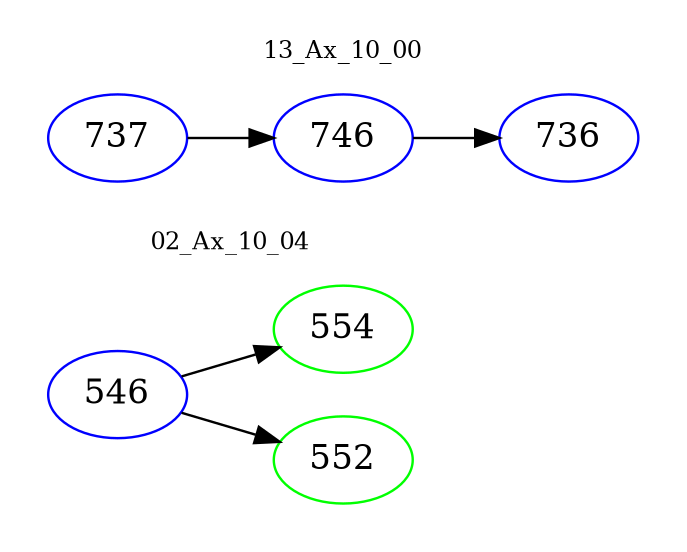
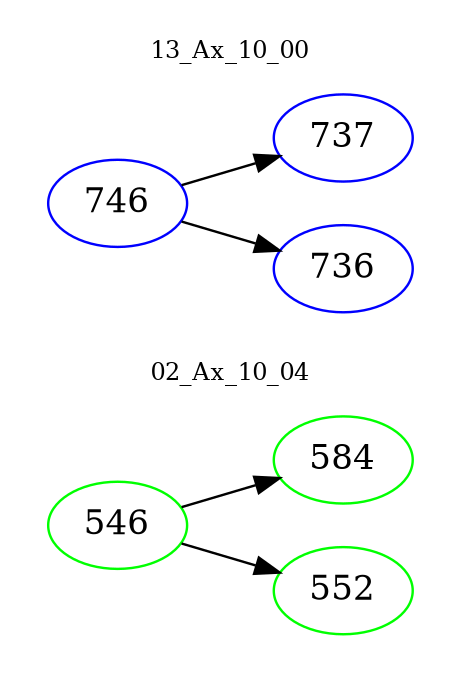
edge "737" -> "746": reversed
node "554": label "554" -> "584"
node "546": color blue -> green
